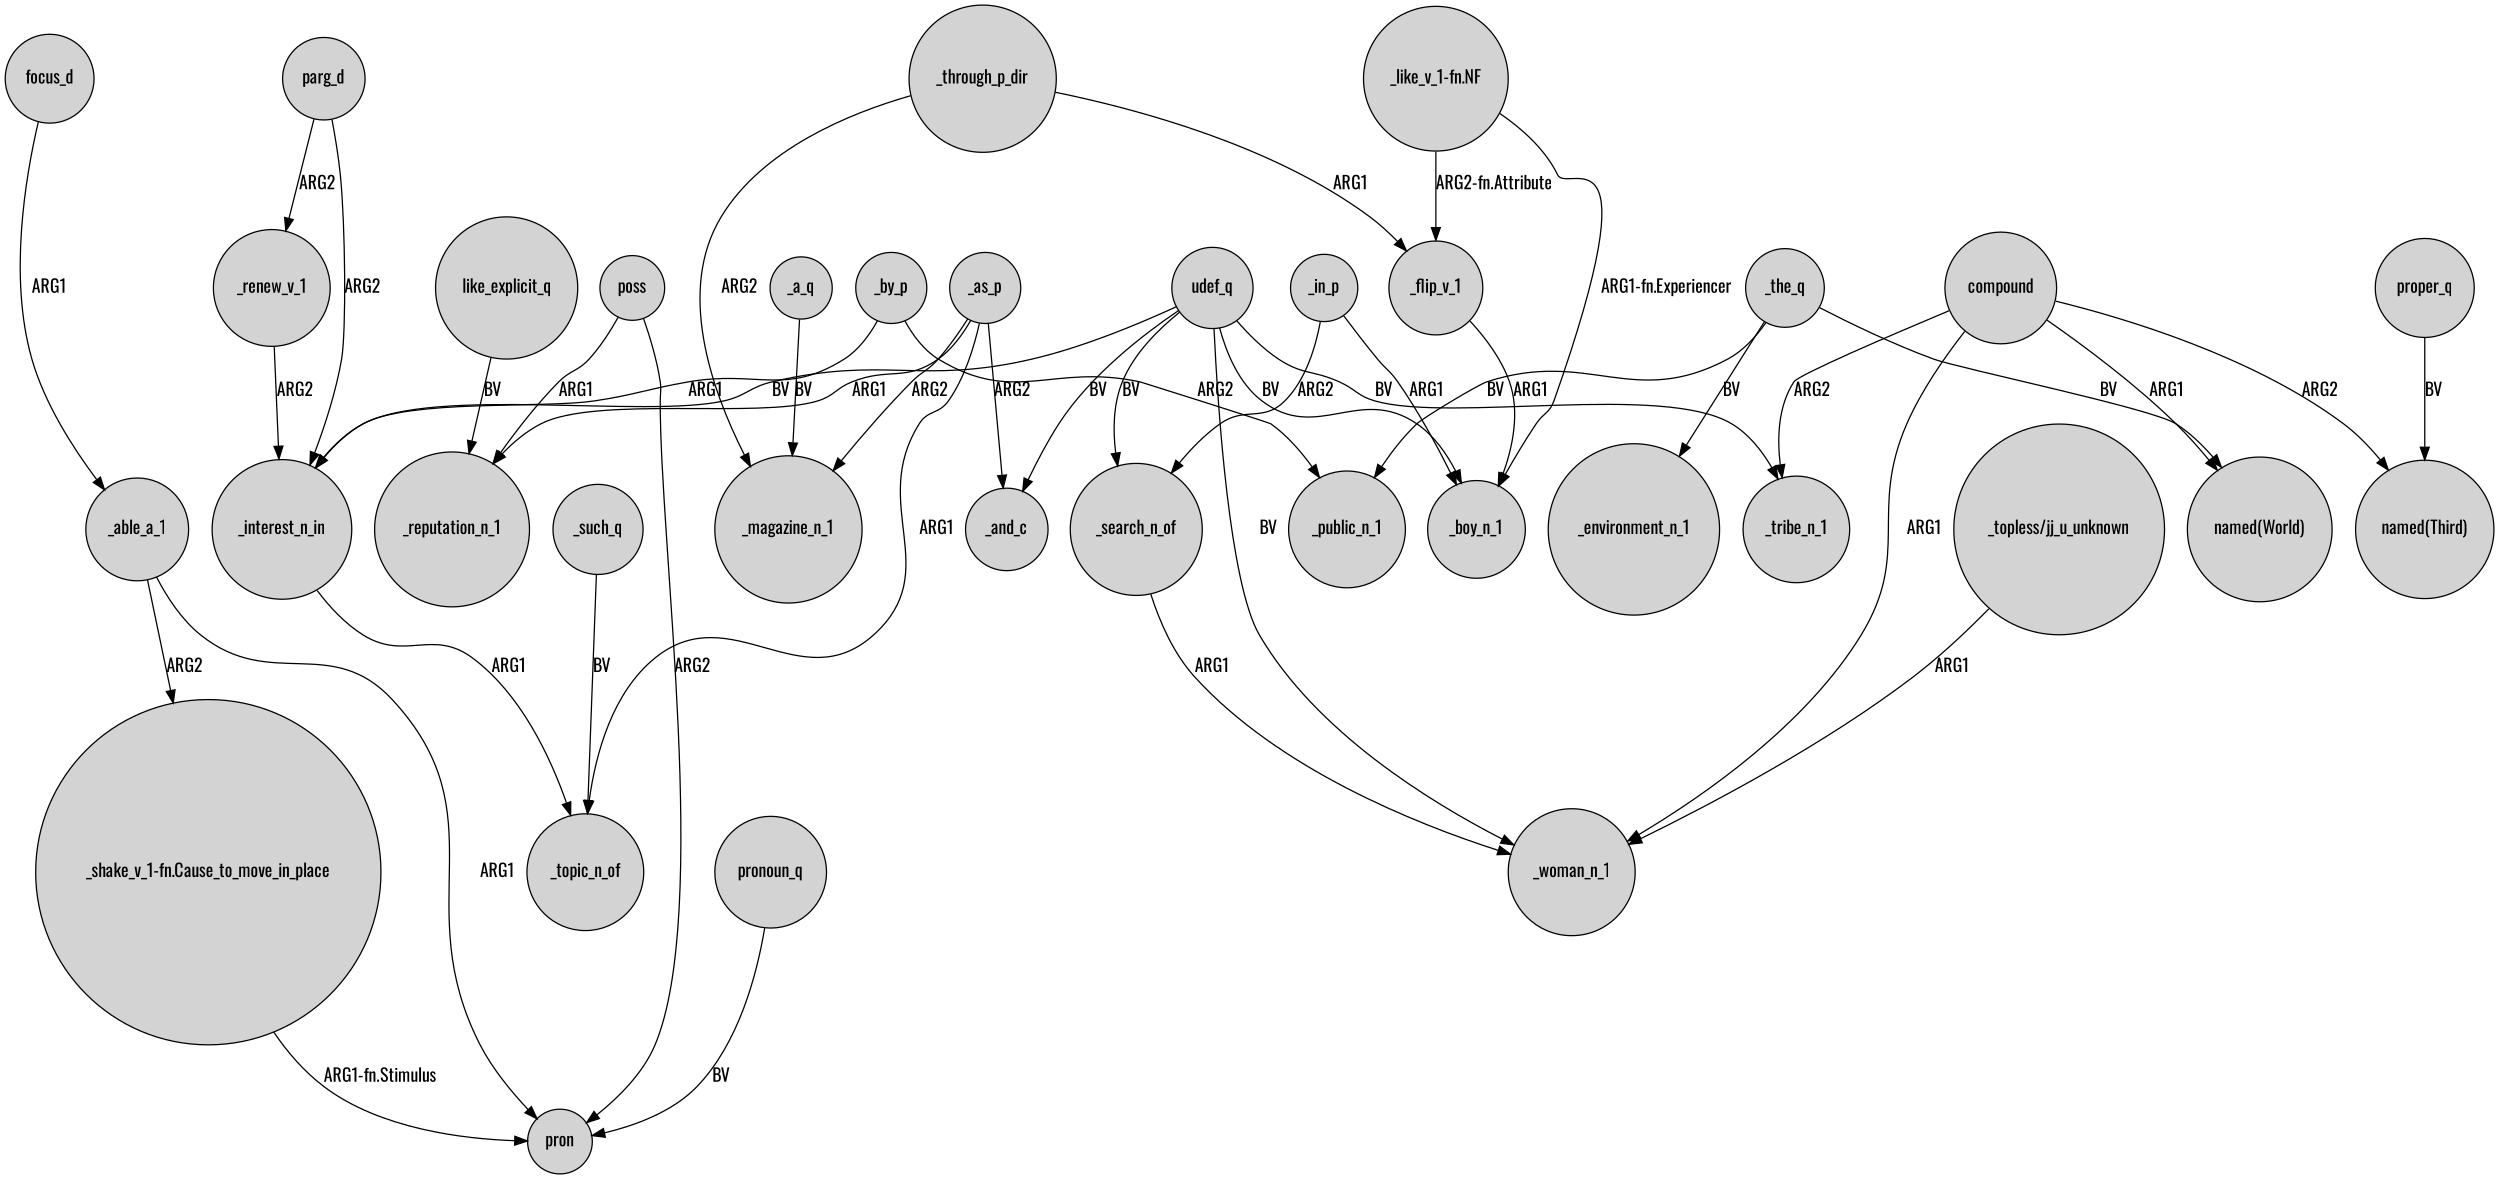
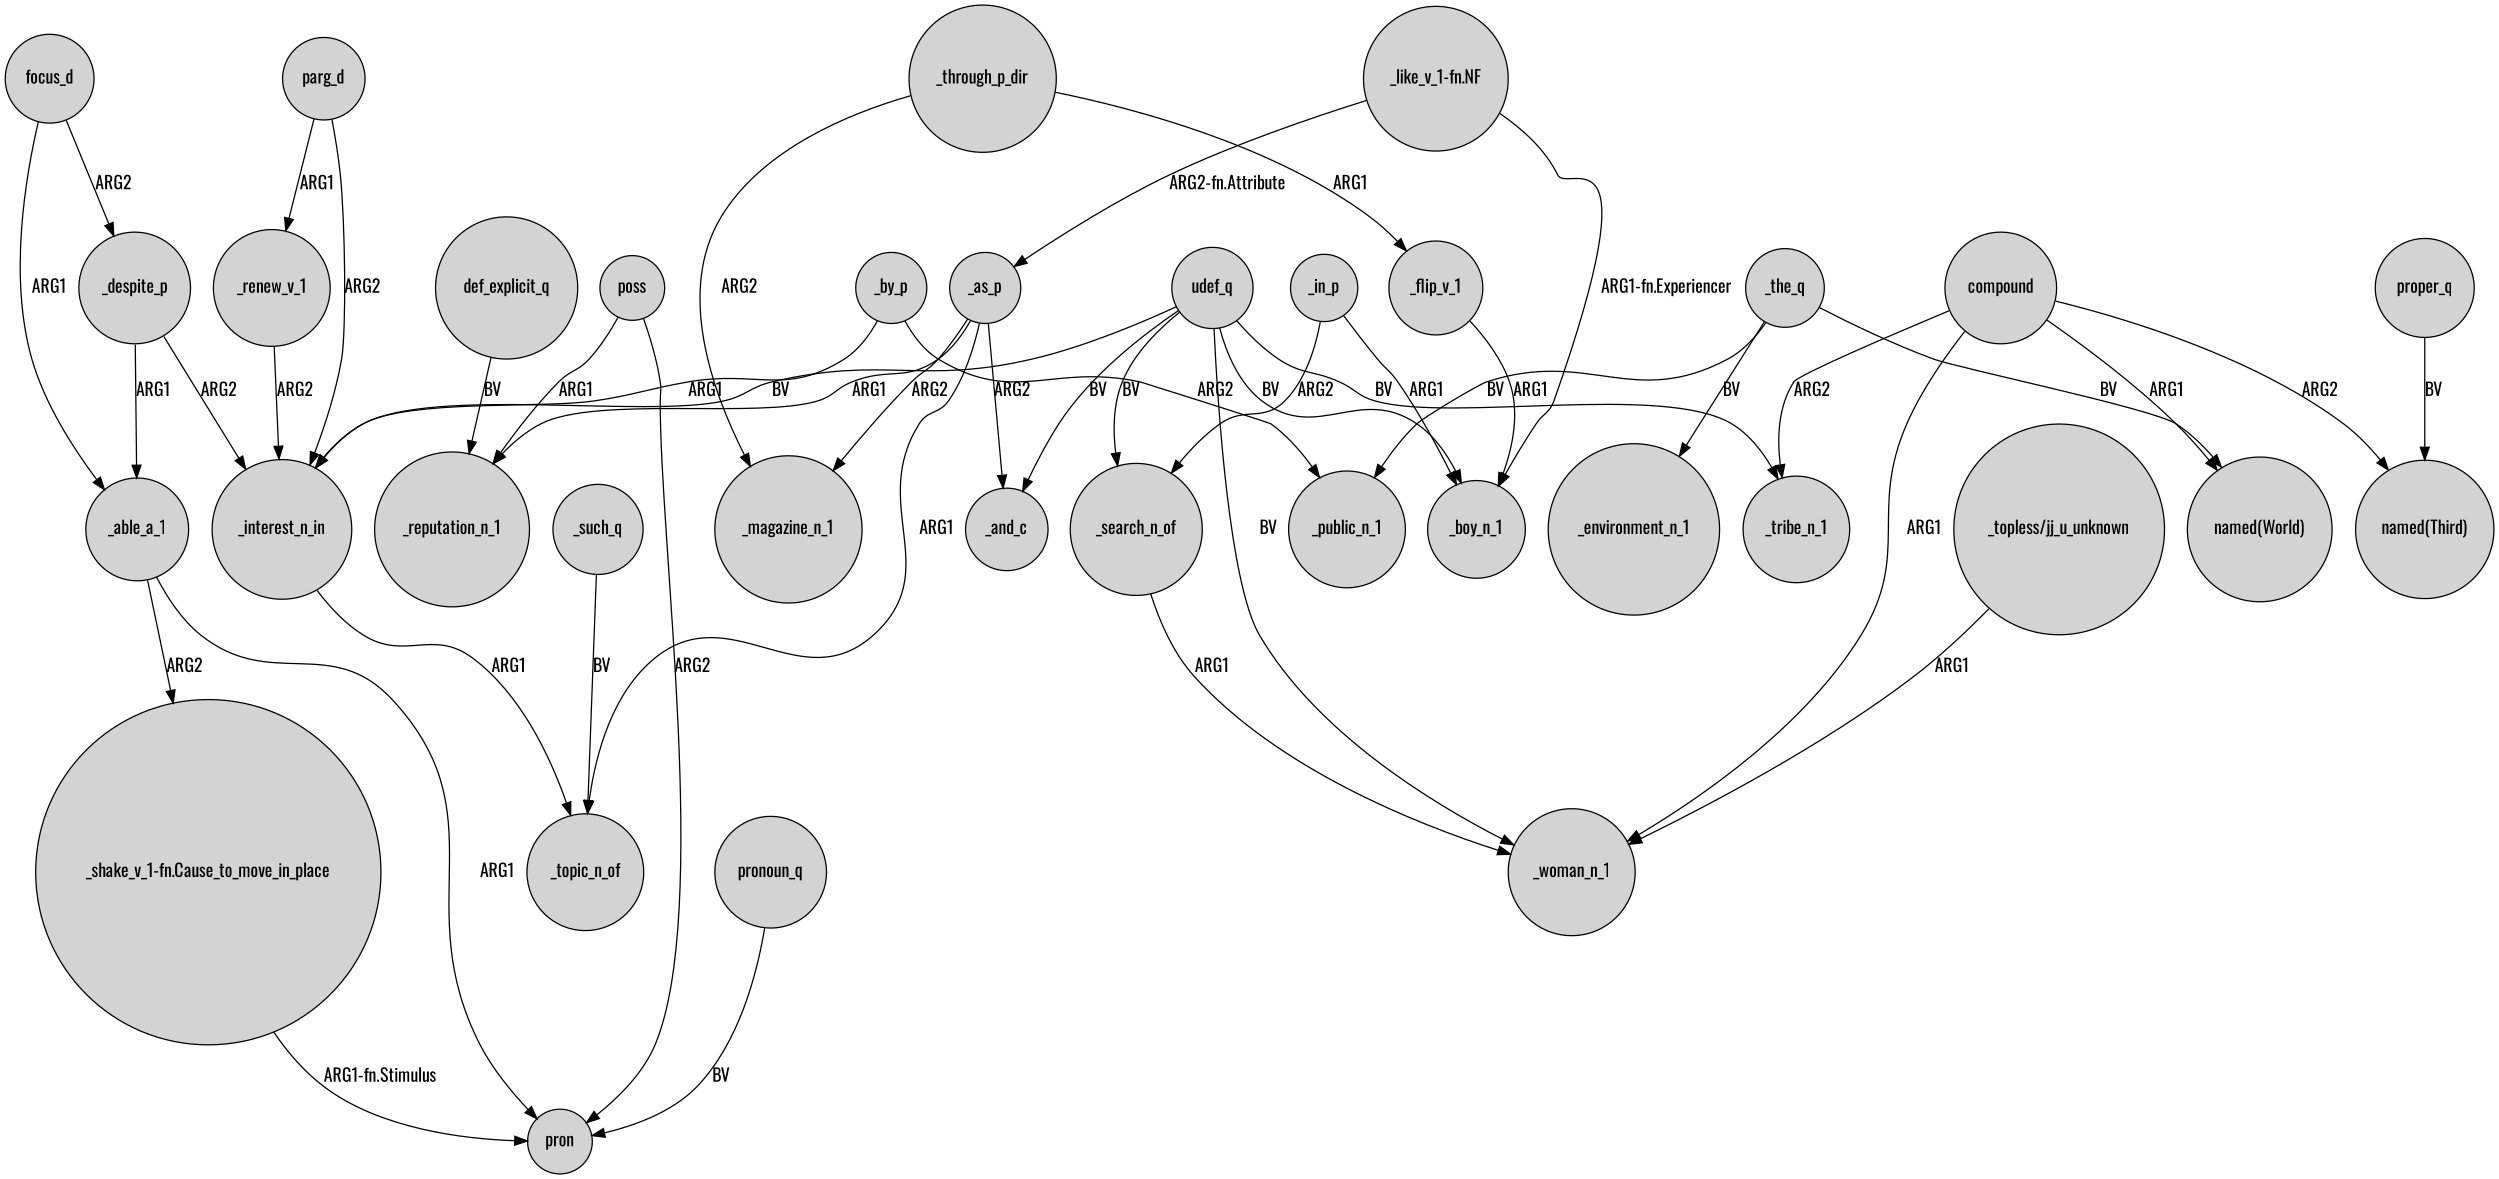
edge "parg_d" -> "_renew_v_1": label "ARG2" -> "ARG1"
edge "_like_v_1-fn.NF" -> "_flip_v_1": now "_like_v_1-fn.NF" -> "_as_p"
node "_despite_p": added
node "like_explicit_q": label "like_explicit_q" -> "def_explicit_q"
node "_a_q": removed
